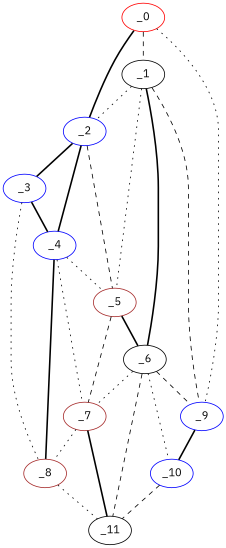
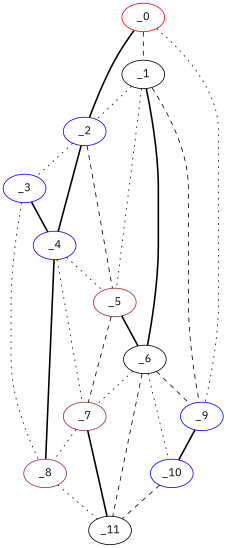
edge "_2" -- "_3": style bold -> dotted
